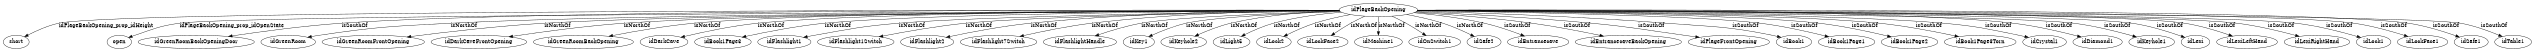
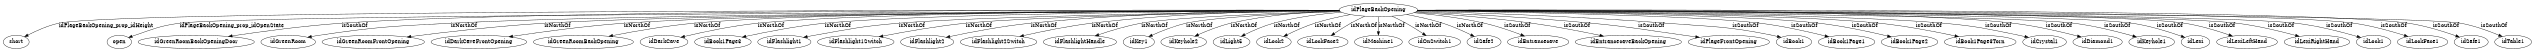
node "idFlashlight7Switch": label "idFlashlight7Switch" -> "idFlashlight2Switch"
